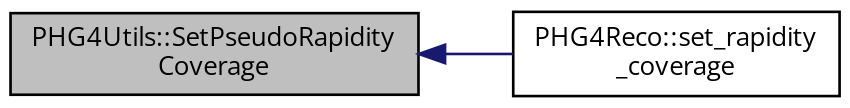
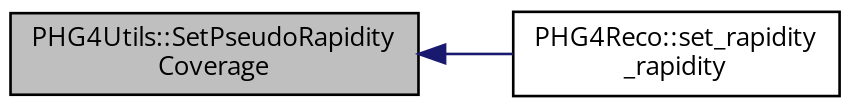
node "PHG4Reco::set_rapidity _coverage": label "PHG4Reco::set_rapidity _coverage" -> "PHG4Reco::set_rapidity _rapidity"
